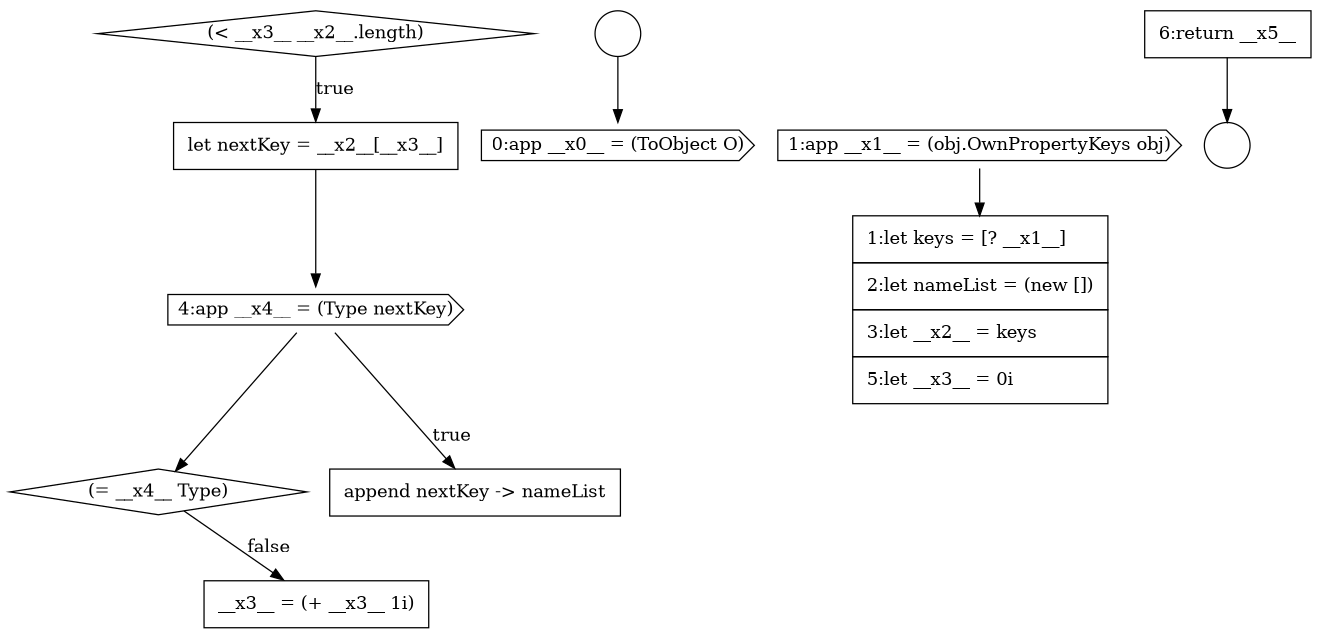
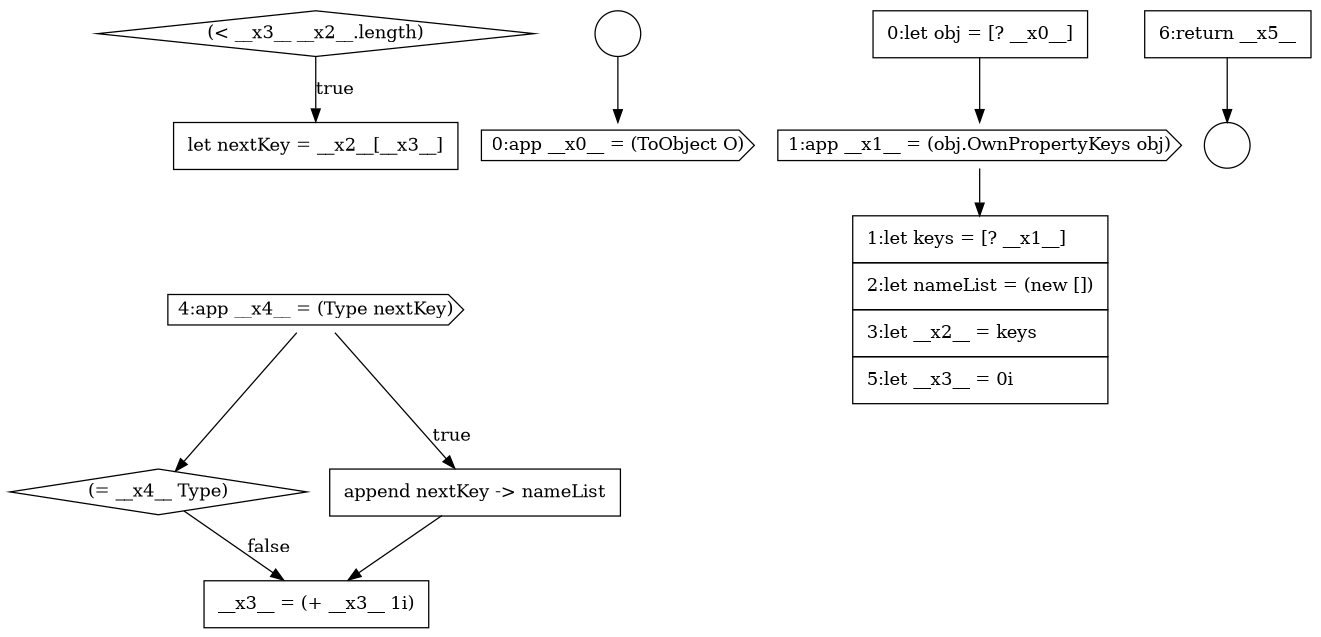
node "0:let obj = [? __x0__]": added
edge "let nextKey = __x2__[__x3__]" -> "4:app __x4__ = (Type nextKey)": removed
edge "append nextKey -> nameList" -> "__x3__ = (+ __x3__ 1i)": added
